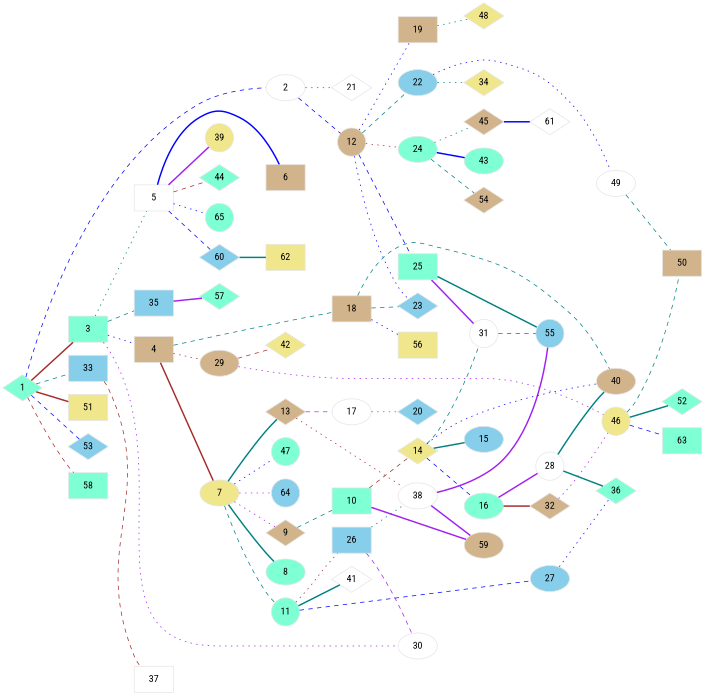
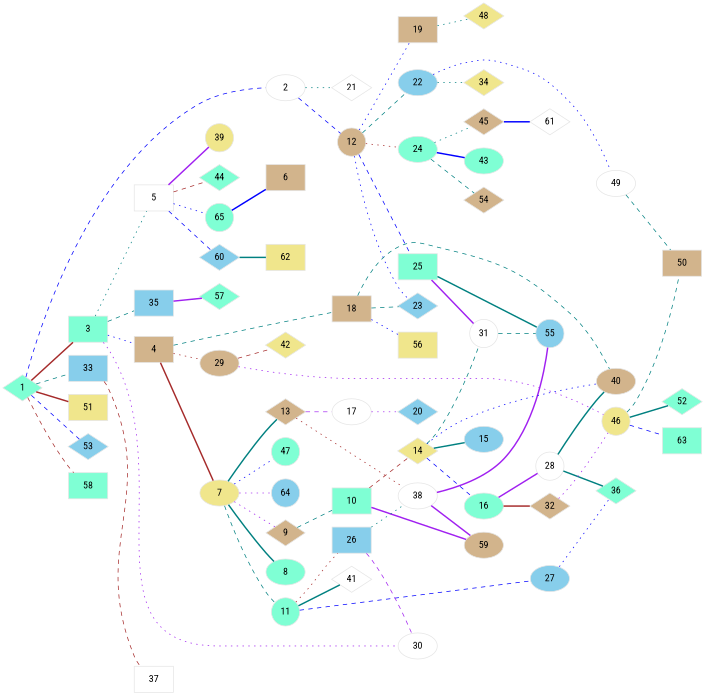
edge "6" -- "5": now "6" -- "65"
